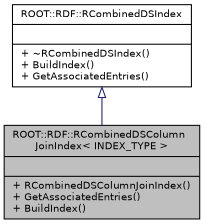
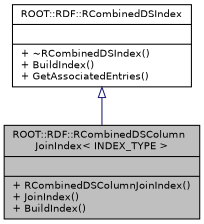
node "ROOT::RDF::RCombinedDSColumn": text "+ GetAssociatedEntries()" -> "+ JoinIndex()"
